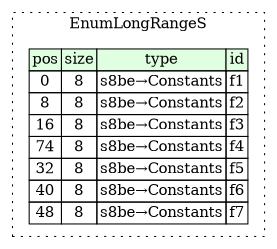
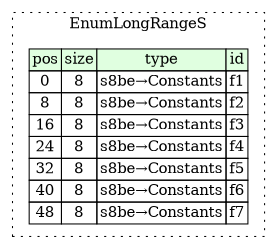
node "pos": text "74" -> "24"
